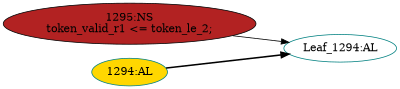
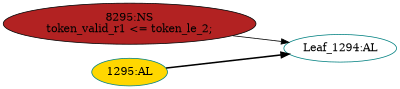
node "1295:NS token_valid_r1 <= token_le_2;": label "1295:NS token_valid_r1 <= token_le_2;" -> "8295:NS token_valid_r1 <= token_le_2;"
node "1294:AL": label "1294:AL" -> "1295:AL"
